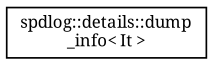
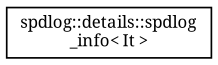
node "spdlog::details::dump _info< It >": label "spdlog::details::dump _info< It >" -> "spdlog::details::spdlog _info< It >"
